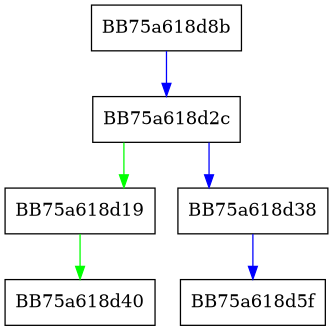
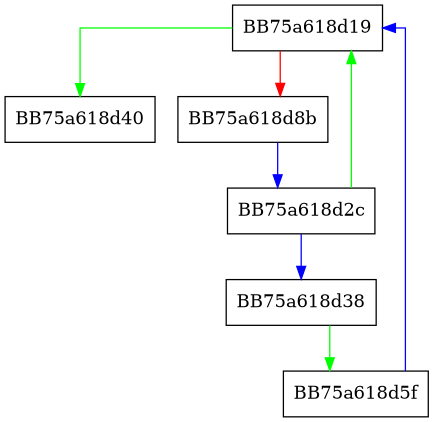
edge "BB75a618d19" -> "BB75a618d8b": added
edge "BB75a618d5f" -> "BB75a618d19": added
edge "BB75a618d38" -> "BB75a618d5f": color blue -> green
